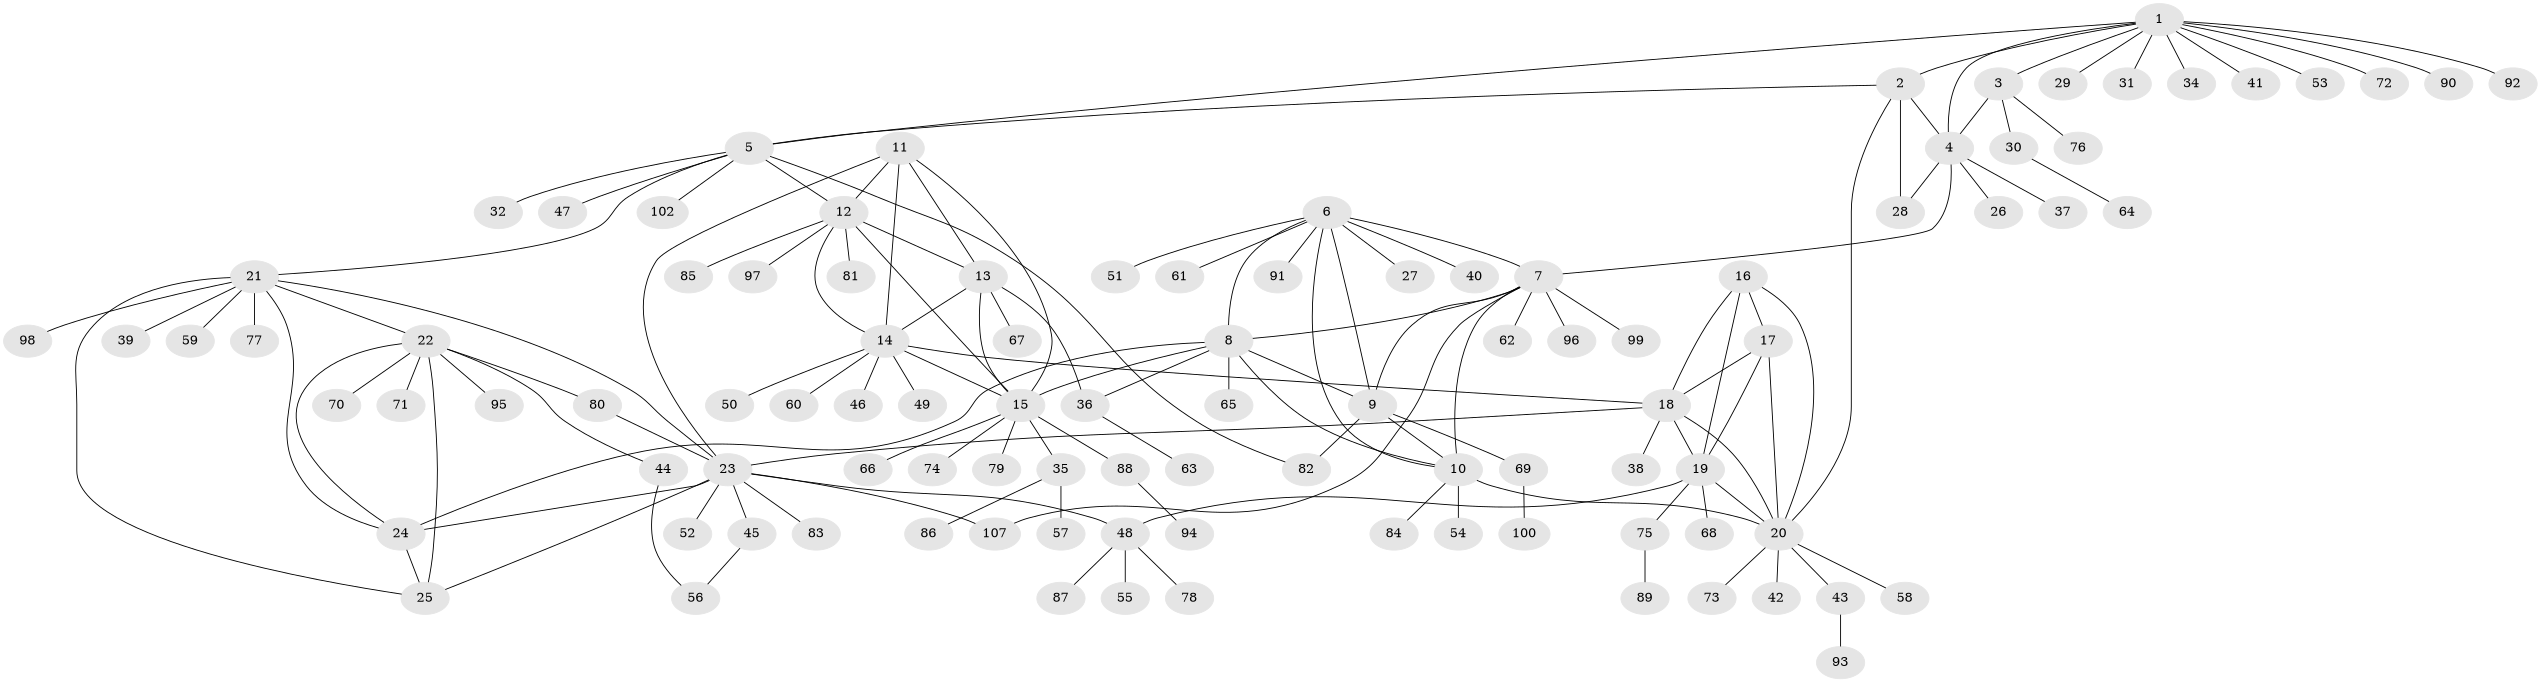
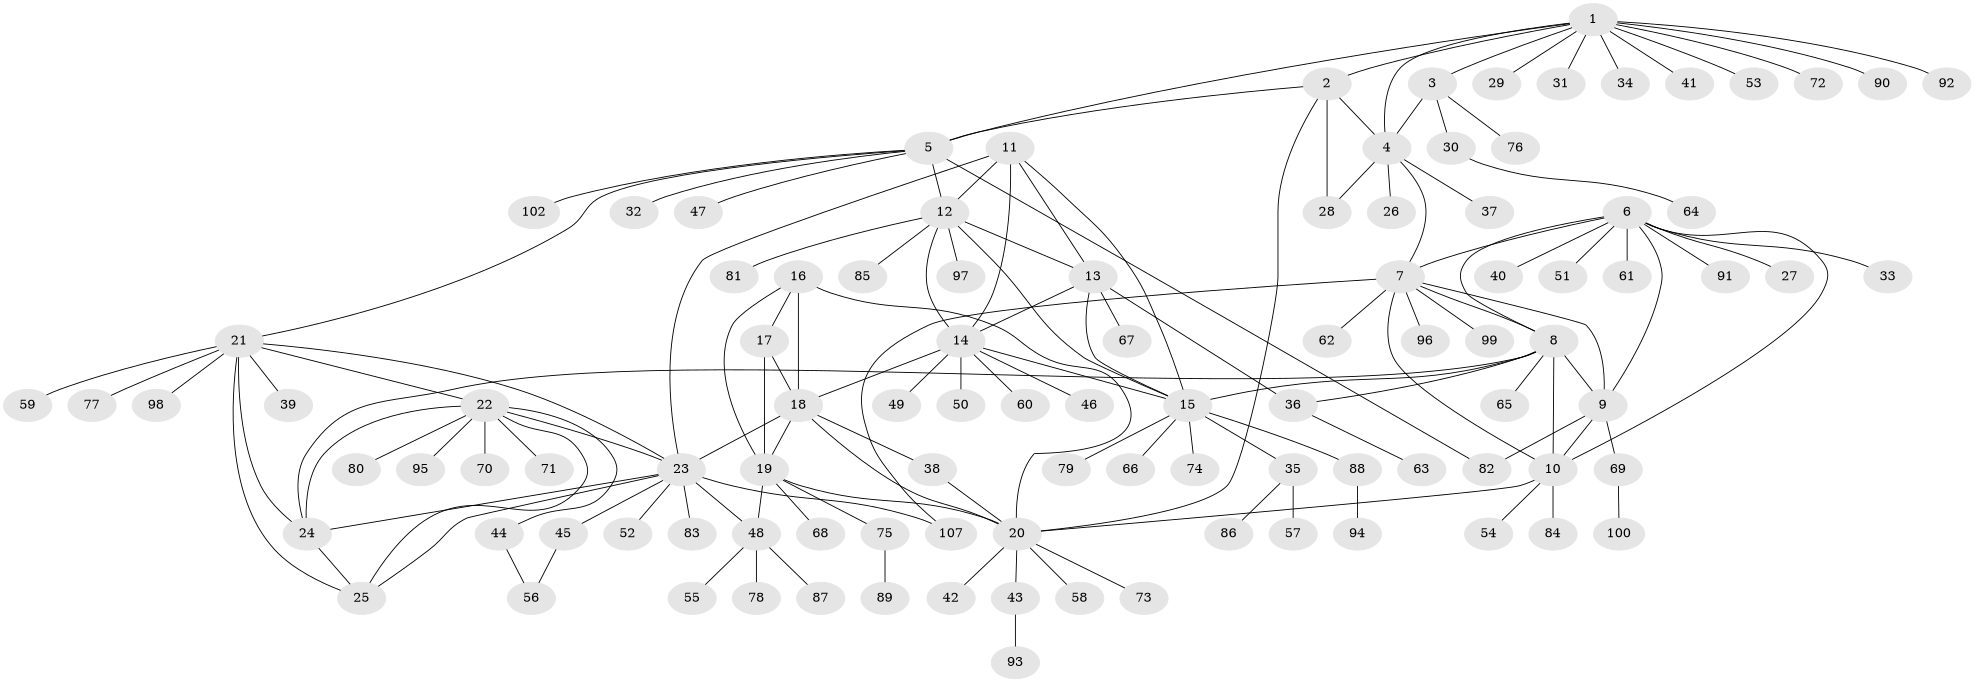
node "33": added
edge "80" -- "23": now "22" -- "23"
edge "17" -- "20": now "38" -- "20"
